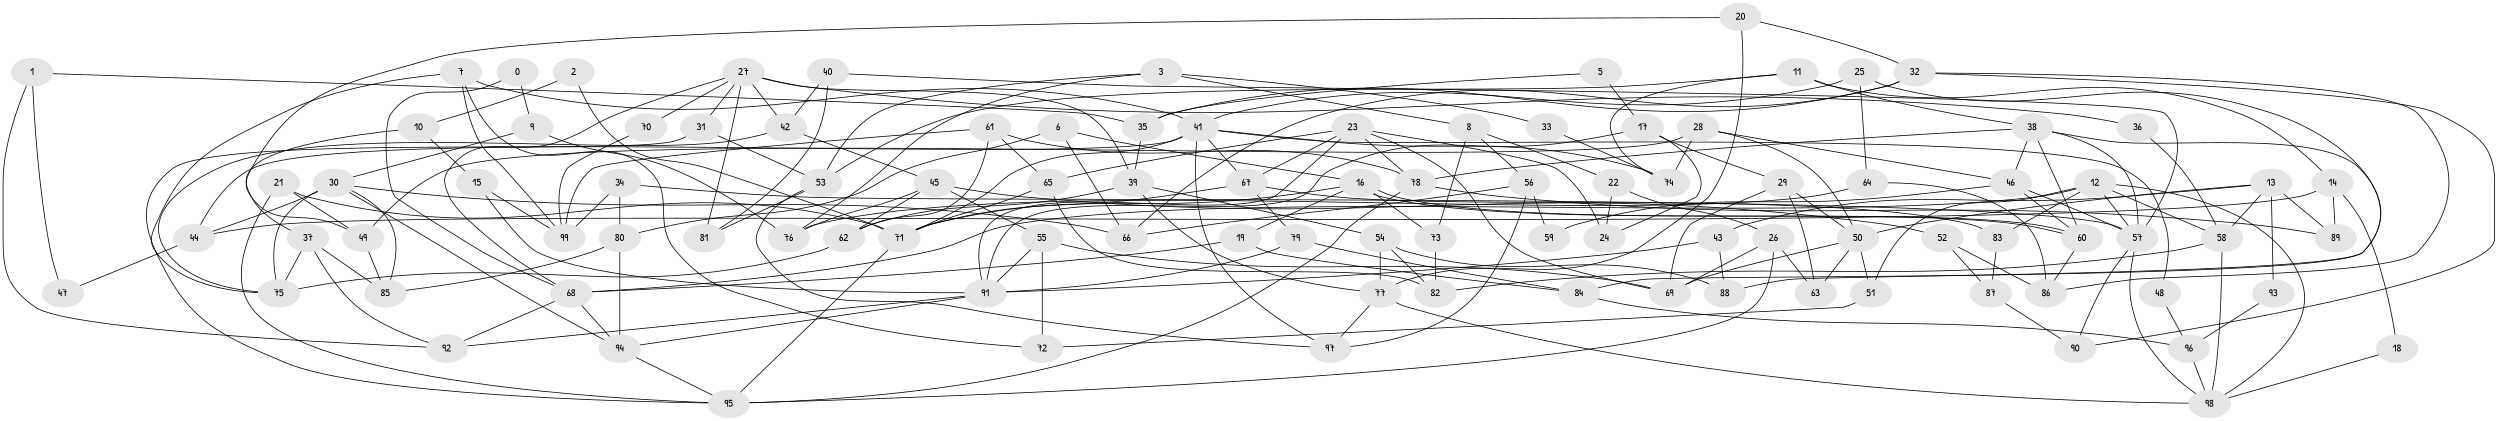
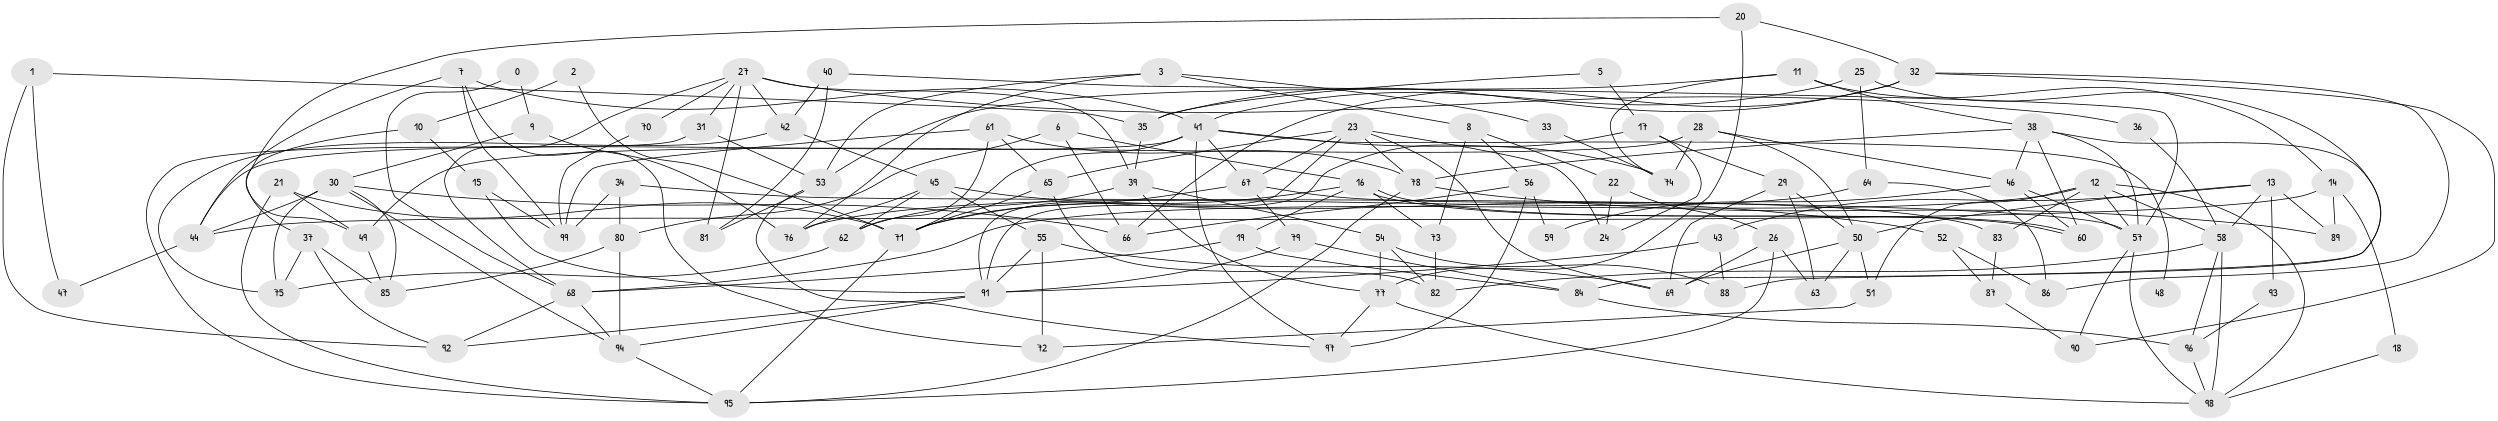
edge "7" -- "75": now "7" -- "44"
edge "60" -- "86": removed
edge "48" -- "96": now "58" -- "96"
